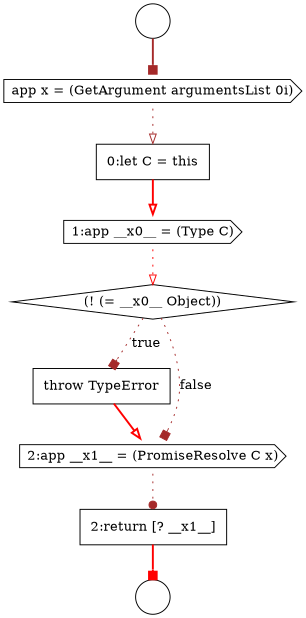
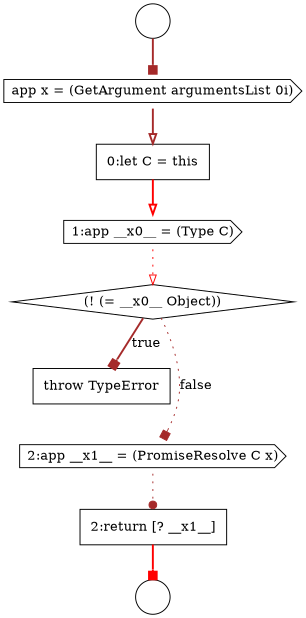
edge "app x = (GetArgument argumentsList 0i)" -> "0:let C = this": style dotted -> bold
edge "(! (= __x0__ Object))" -> "throw TypeError": style dotted -> bold
edge "throw TypeError" -> "2:app __x1__ = (PromiseResolve C x)": removed
